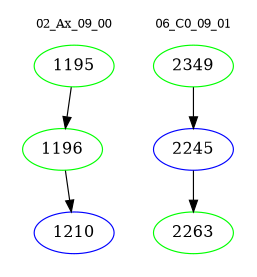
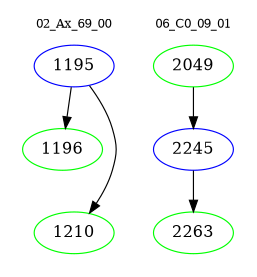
cluster "02_Ax_09_00": label "02_Ax_09_00" -> "02_Ax_69_00"
node "1195": color green -> blue
node "2349": label "2349" -> "2049"
edge "1196" -> "1210": now "1195" -> "1210"
node "1210": color blue -> green
